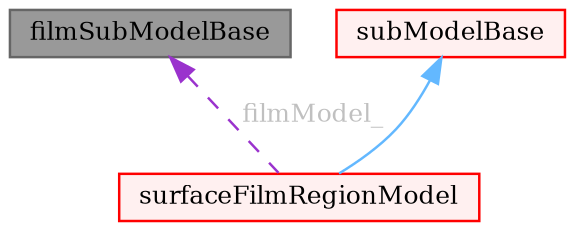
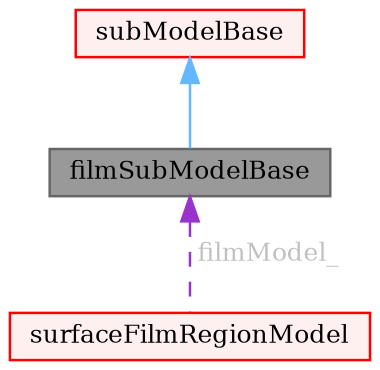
edge "surfaceFilmRegionModel" -> "subModelBase": now "filmSubModelBase" -> "subModelBase"
